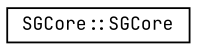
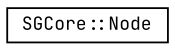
node "SGCore::SGCore": label "SGCore::SGCore" -> "SGCore::Node"
